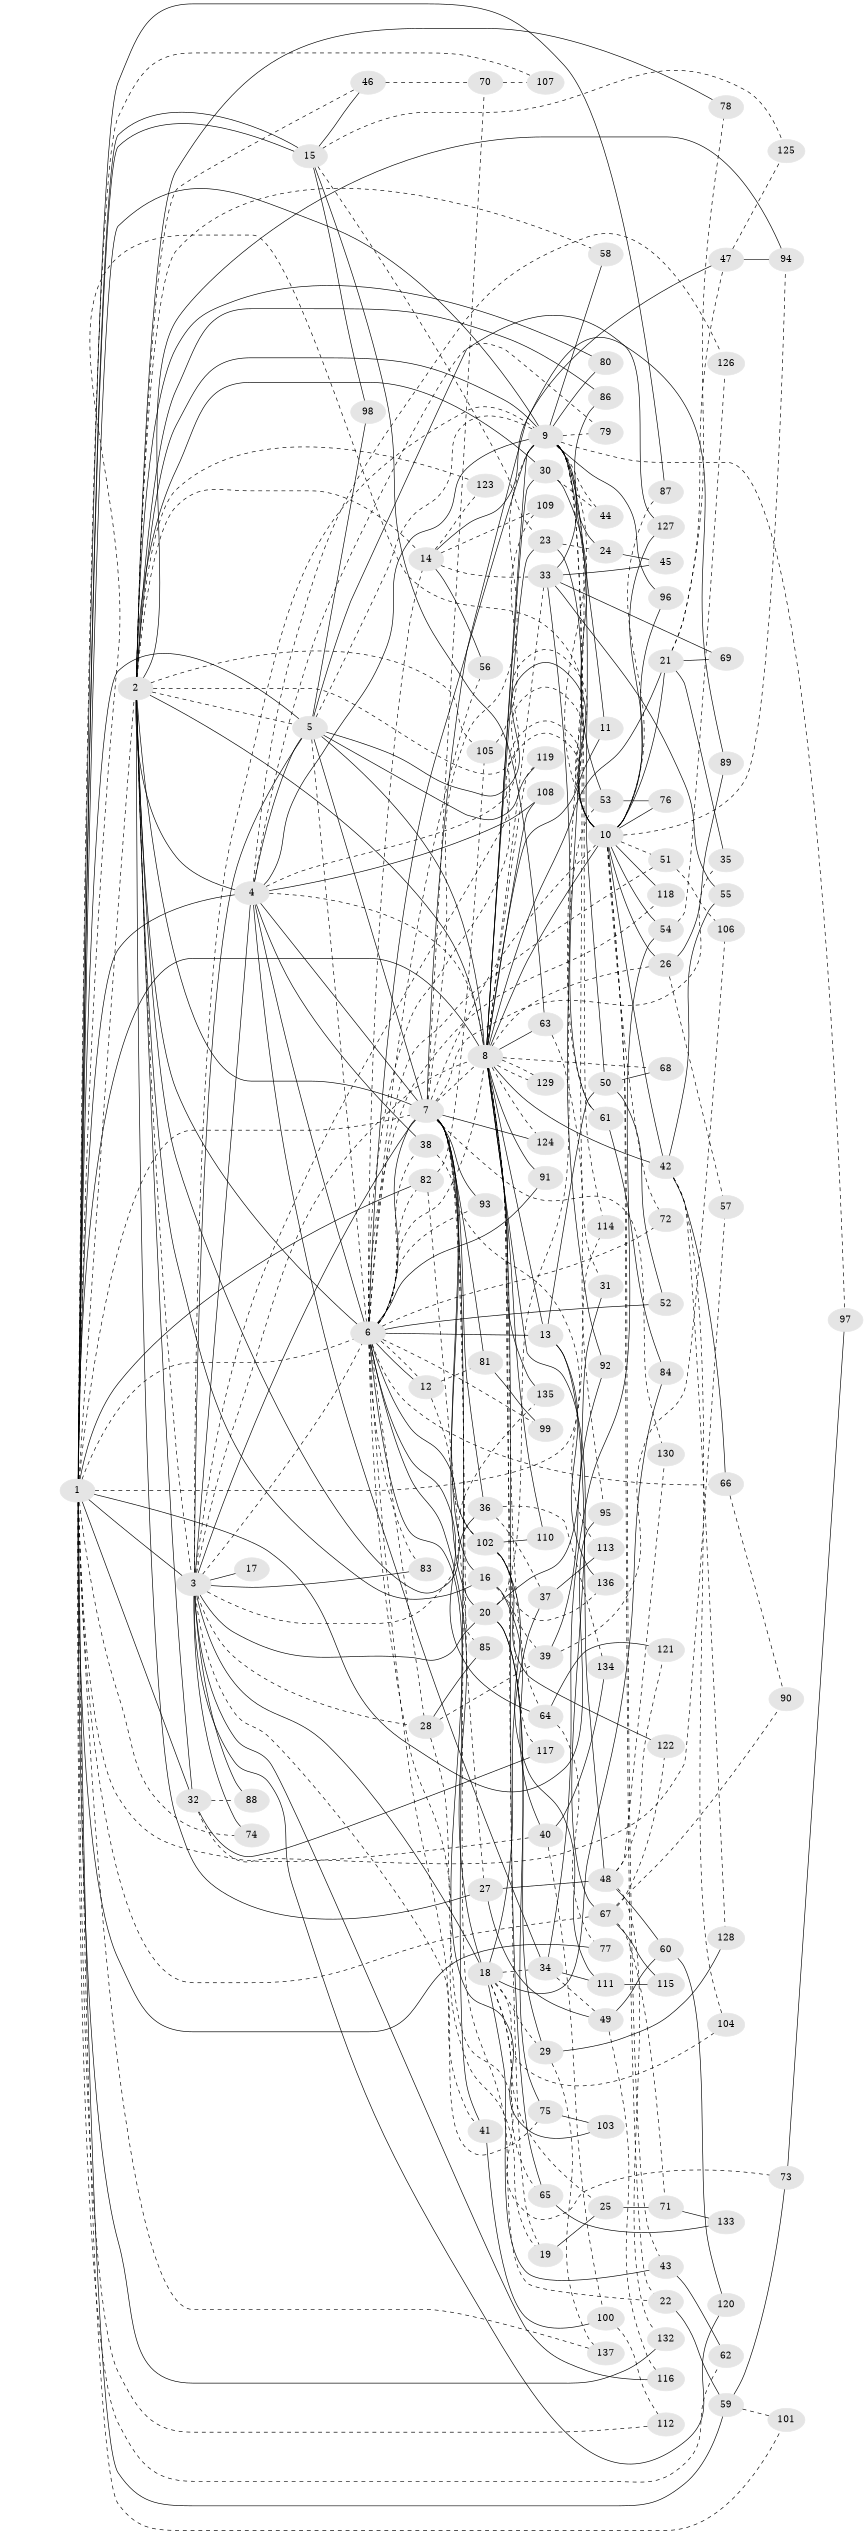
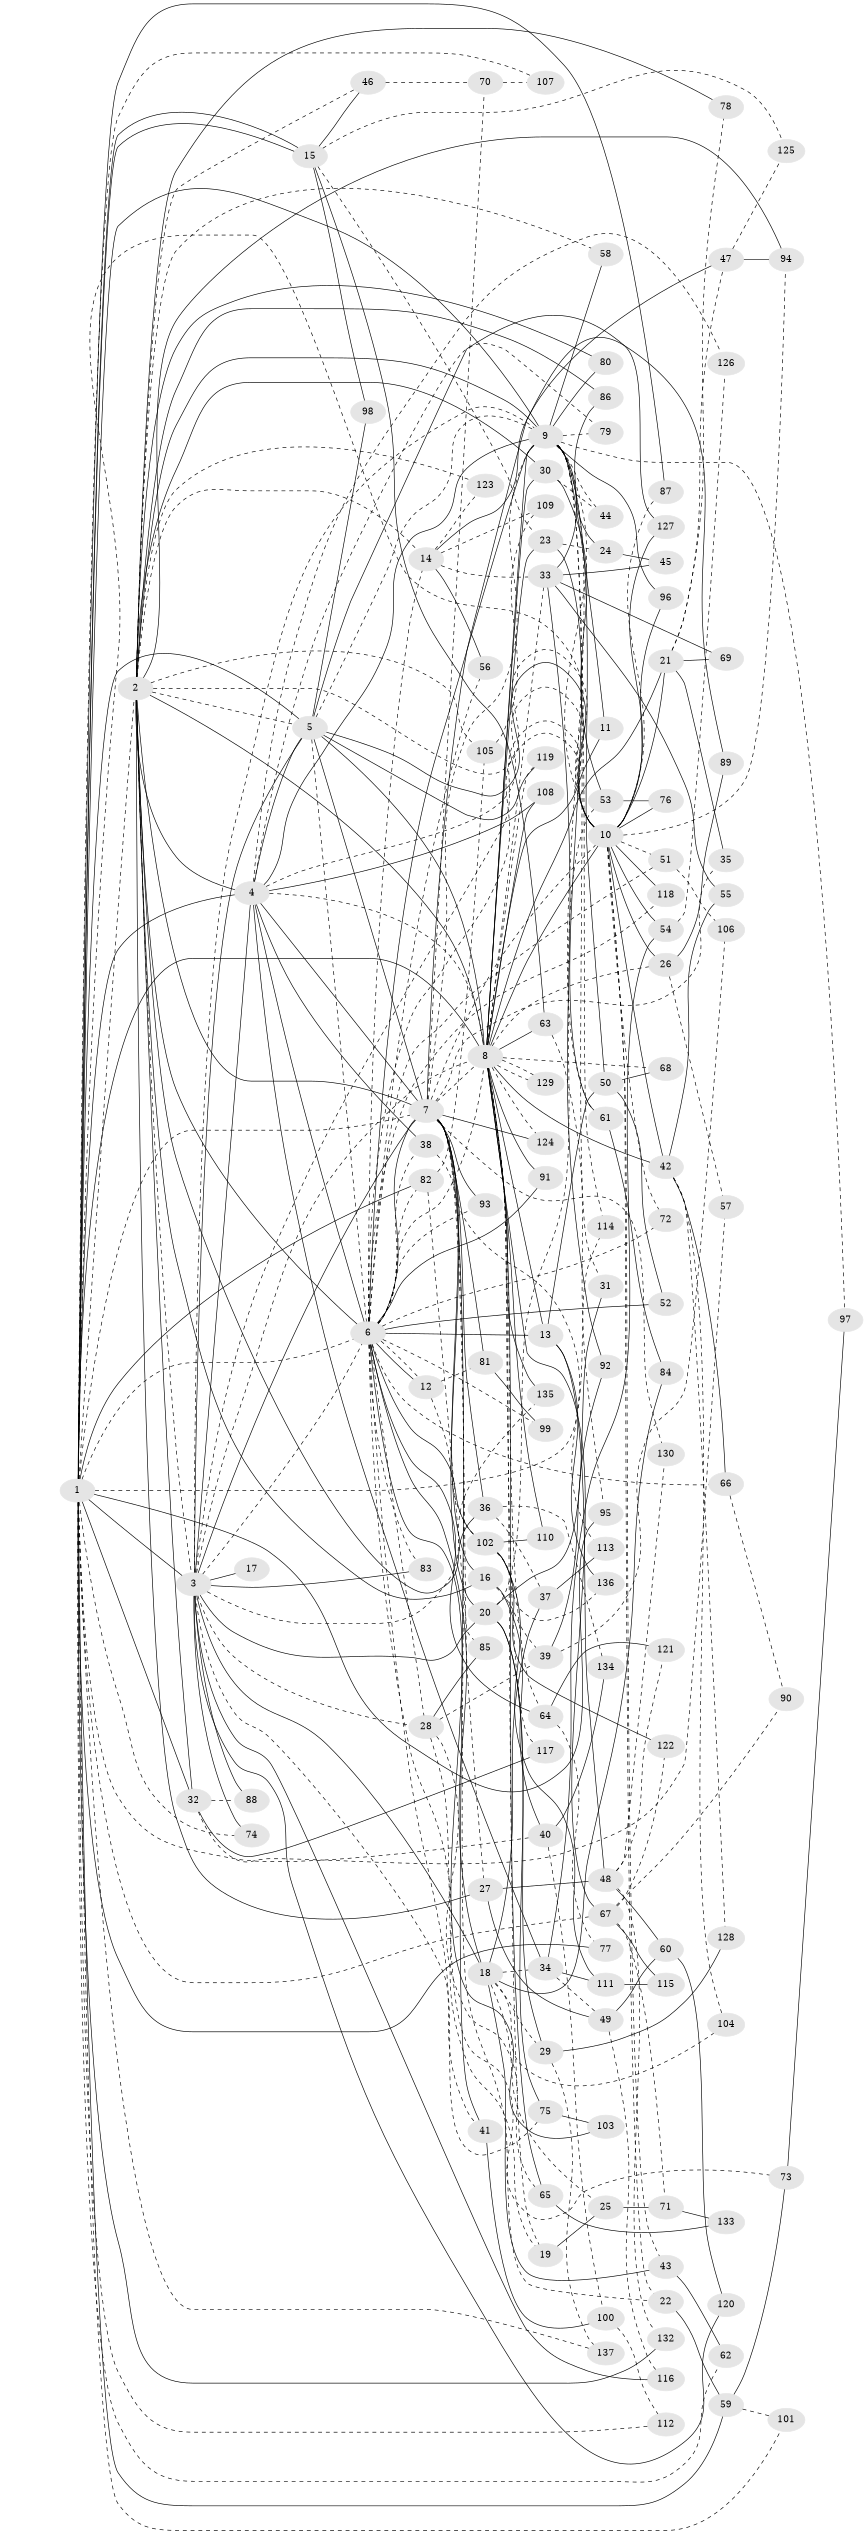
edge "18" -- "65": now "28" -- "65"
